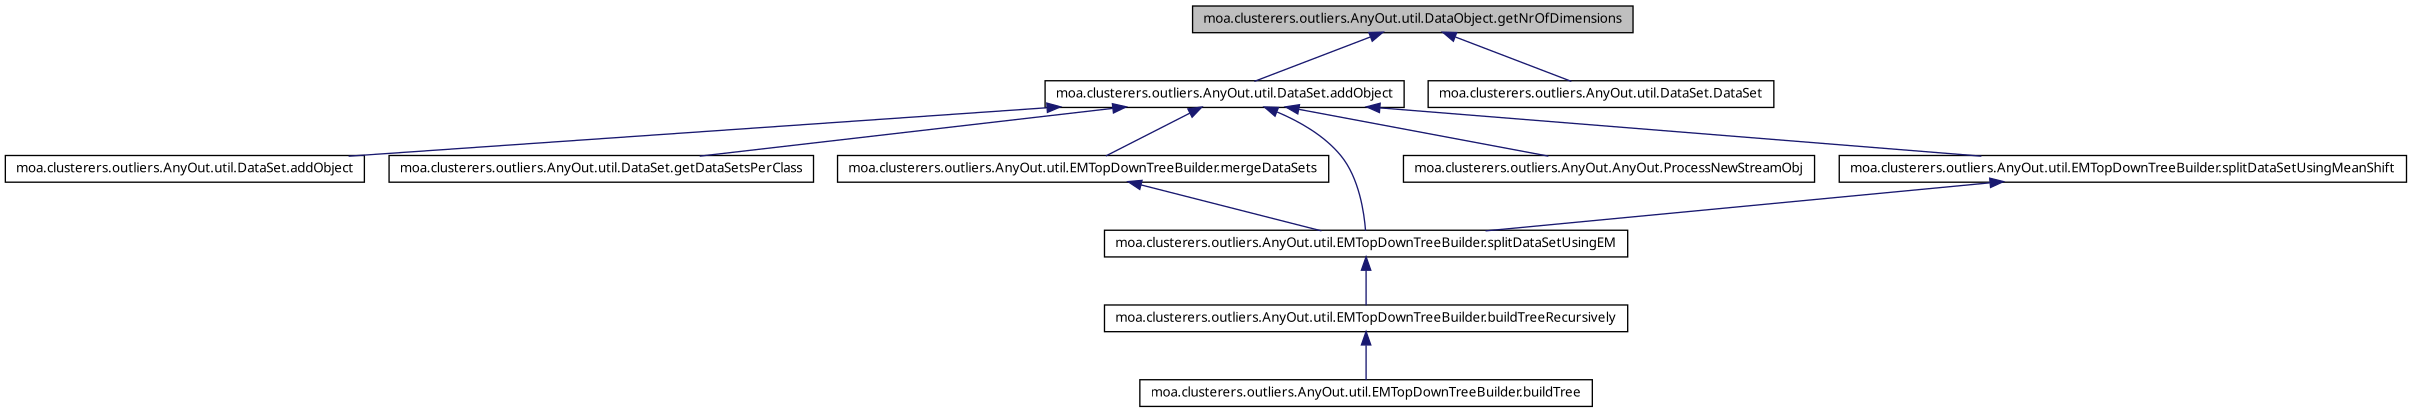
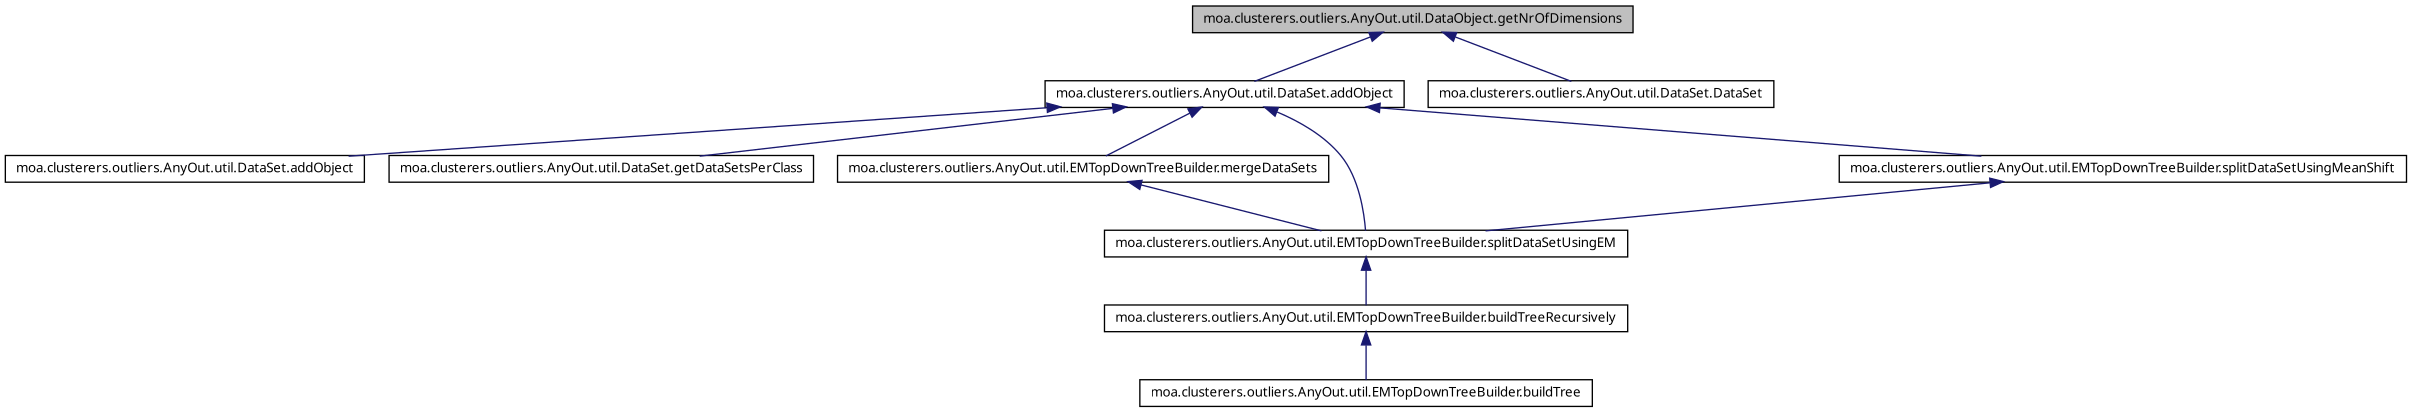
node "moa.clusterers.outliers.AnyOut.AnyOut.ProcessNewStreamObj": removed
